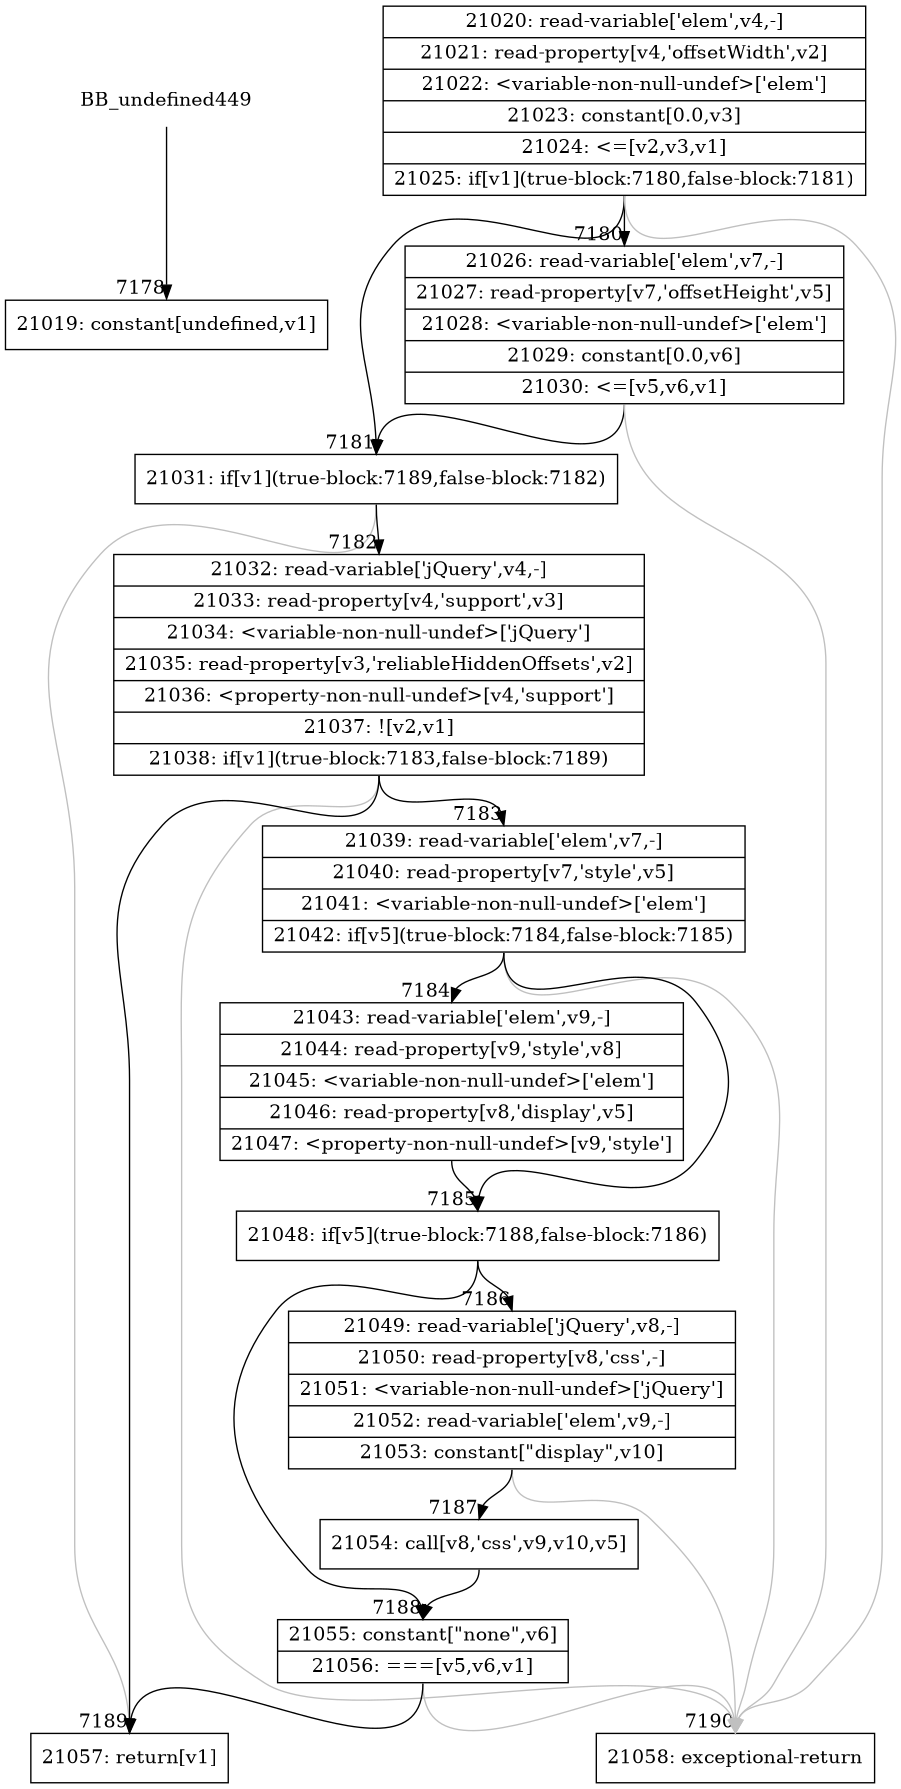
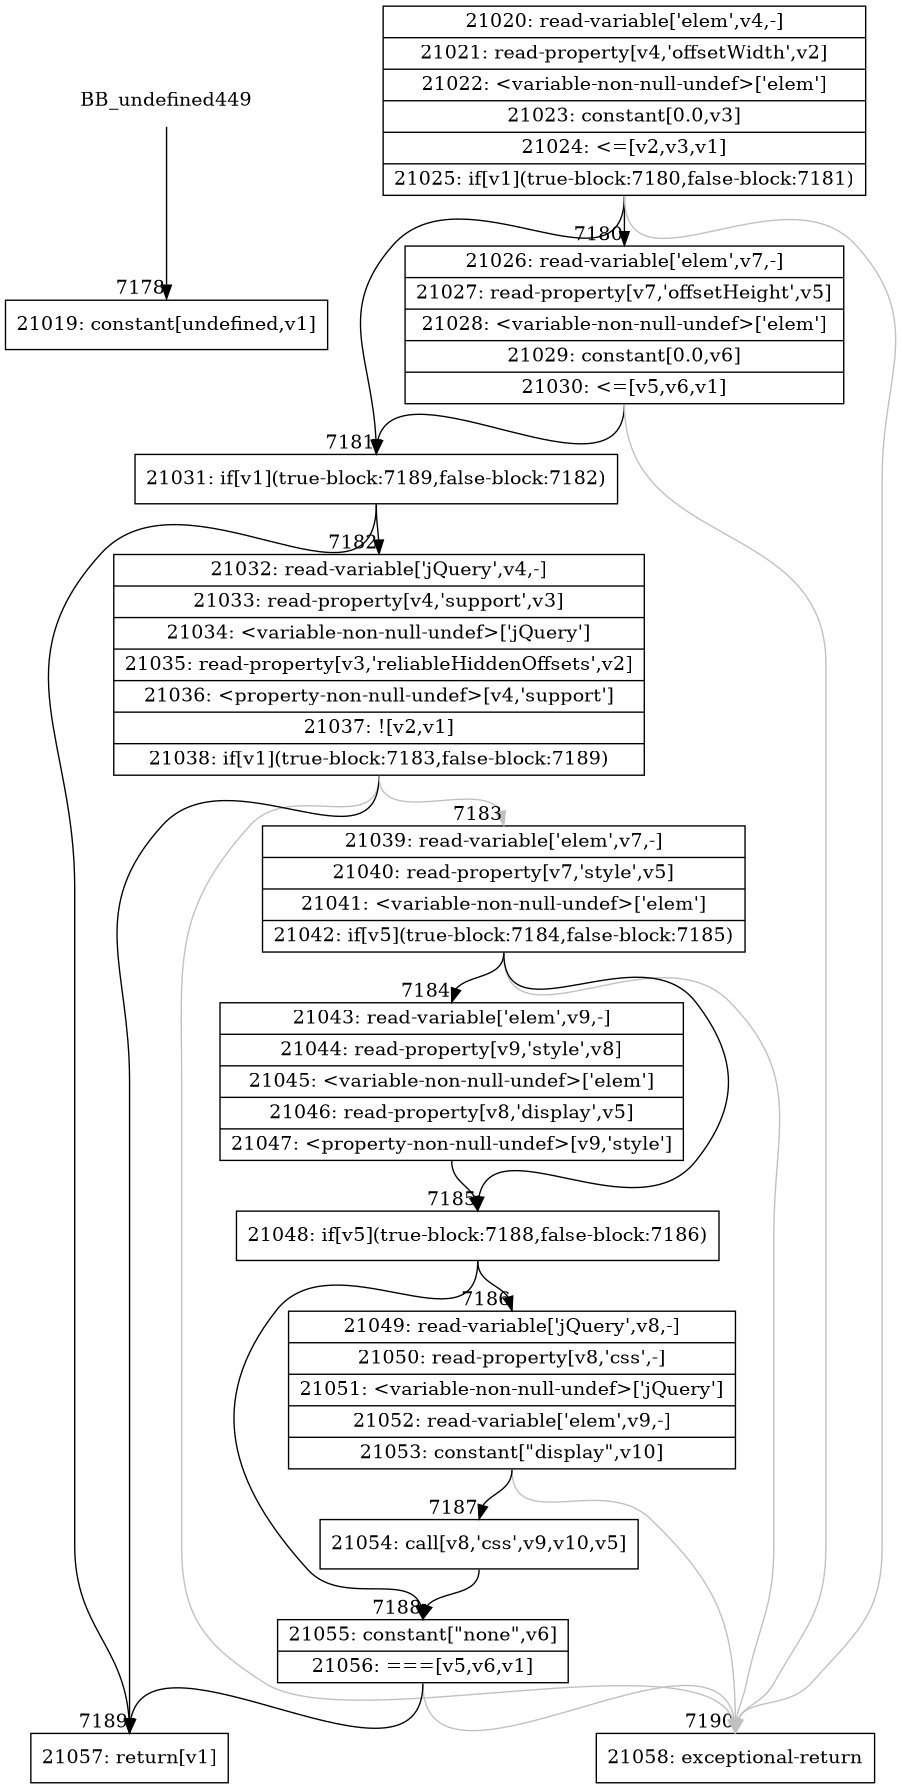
edge "21032: read-variable['jQuery',v4,-]" -> "21039: read-variable['elem',v7,-]": color black -> gray
edge "21031: if[v1](true-block:7189,false-block:7182)" -> "21057: return[v1]": color gray -> black
